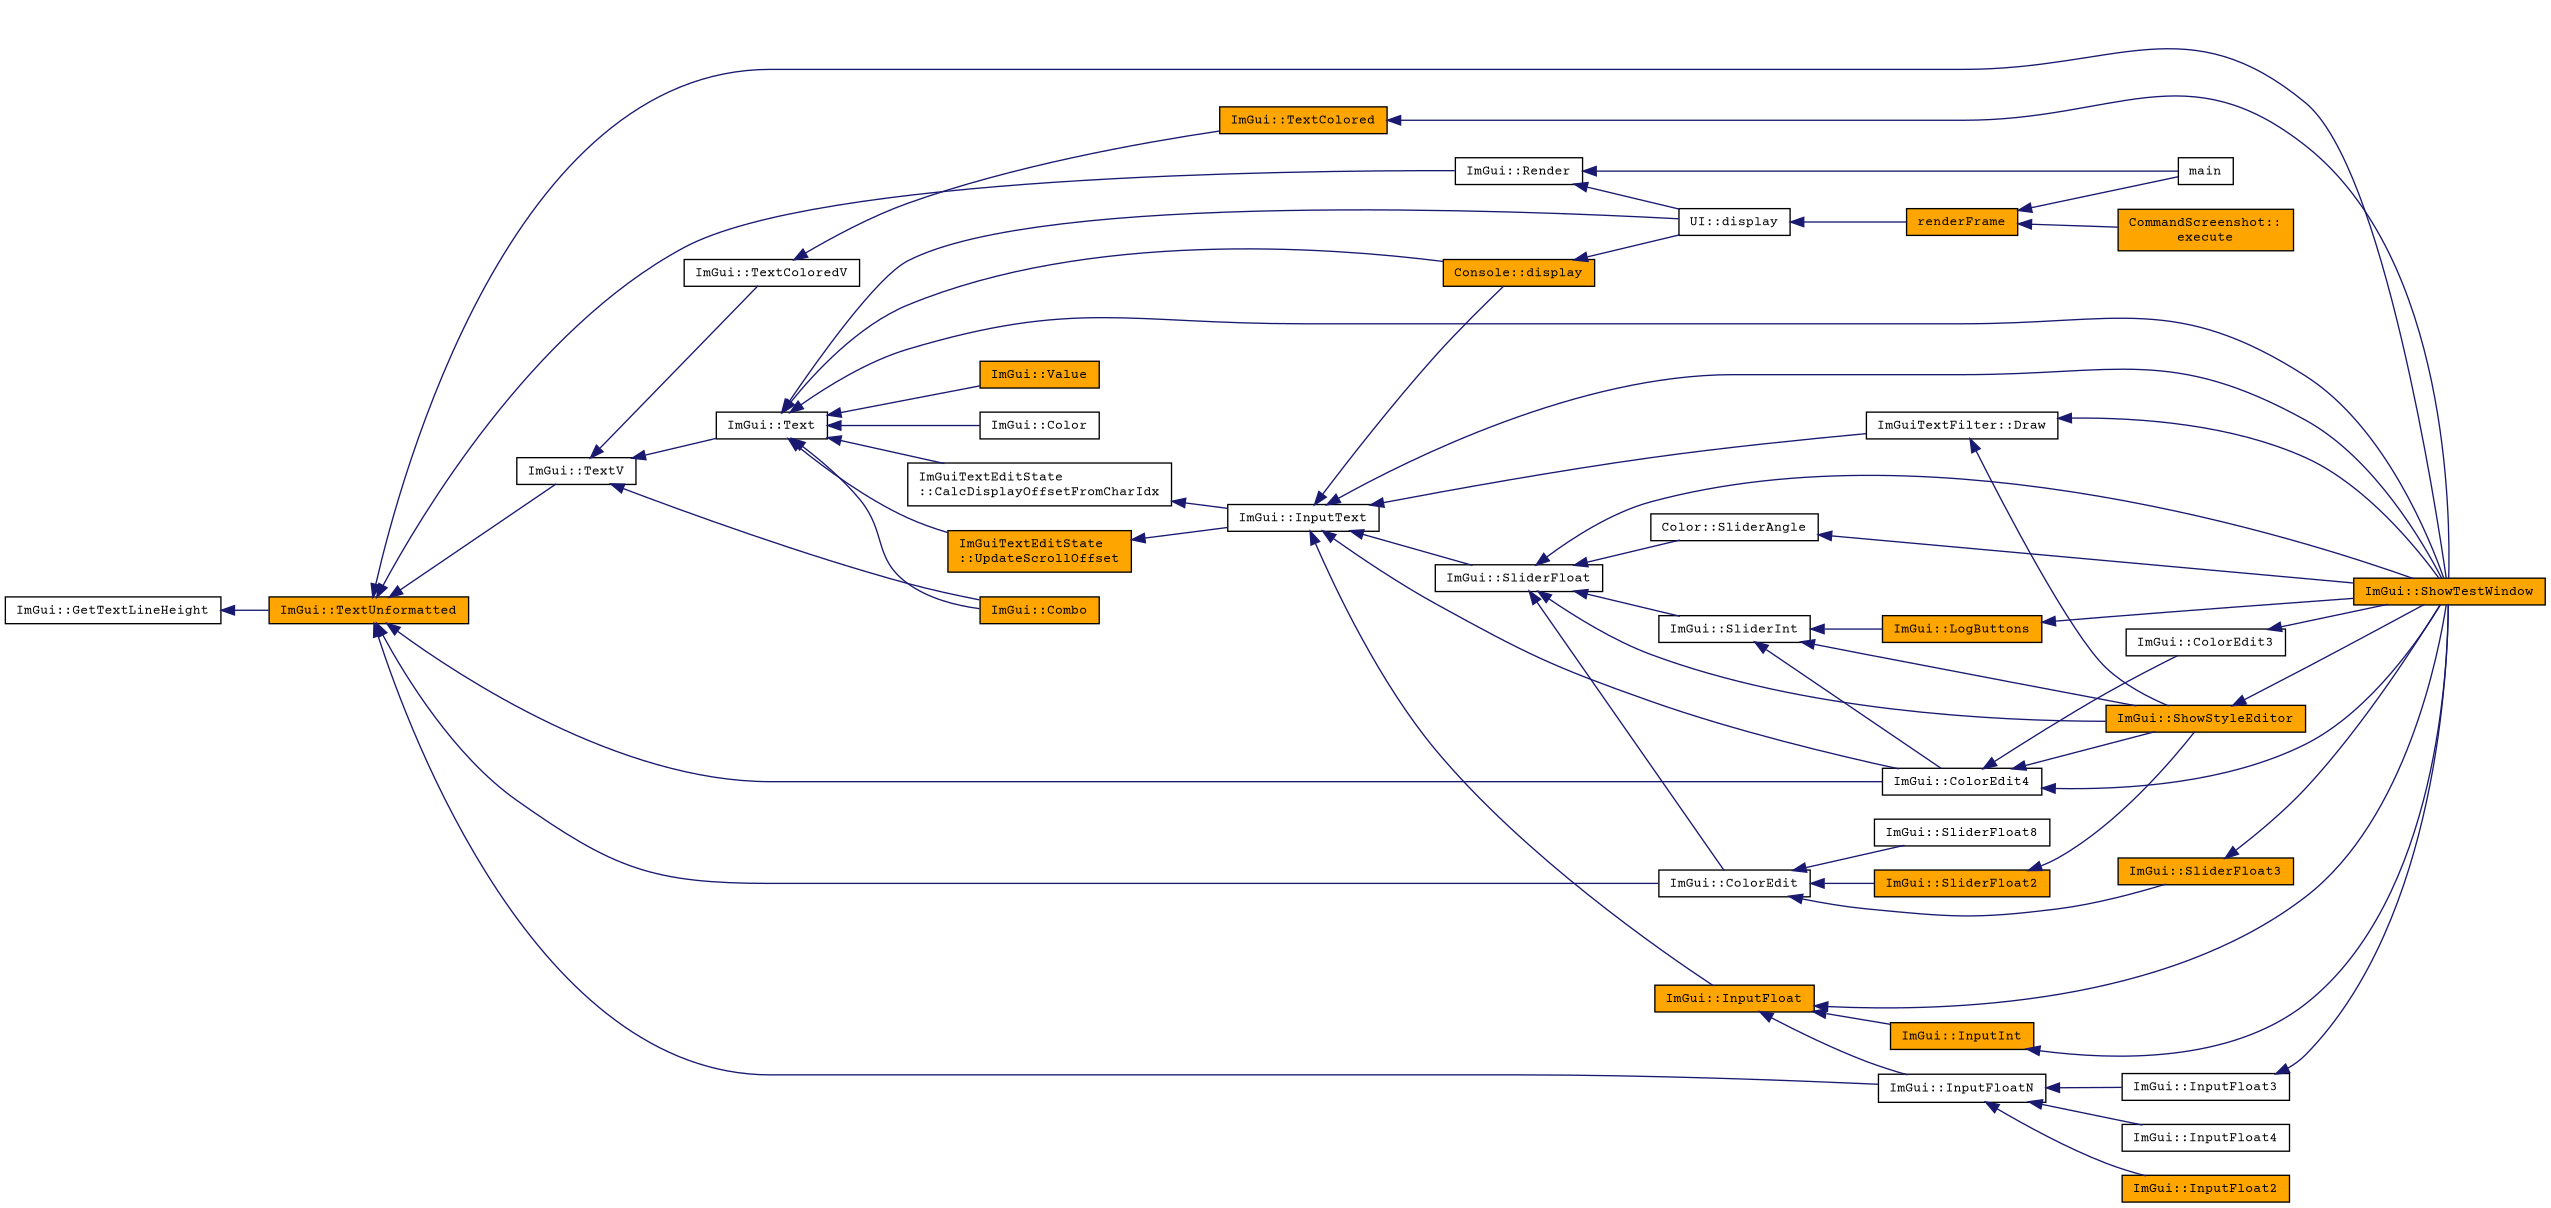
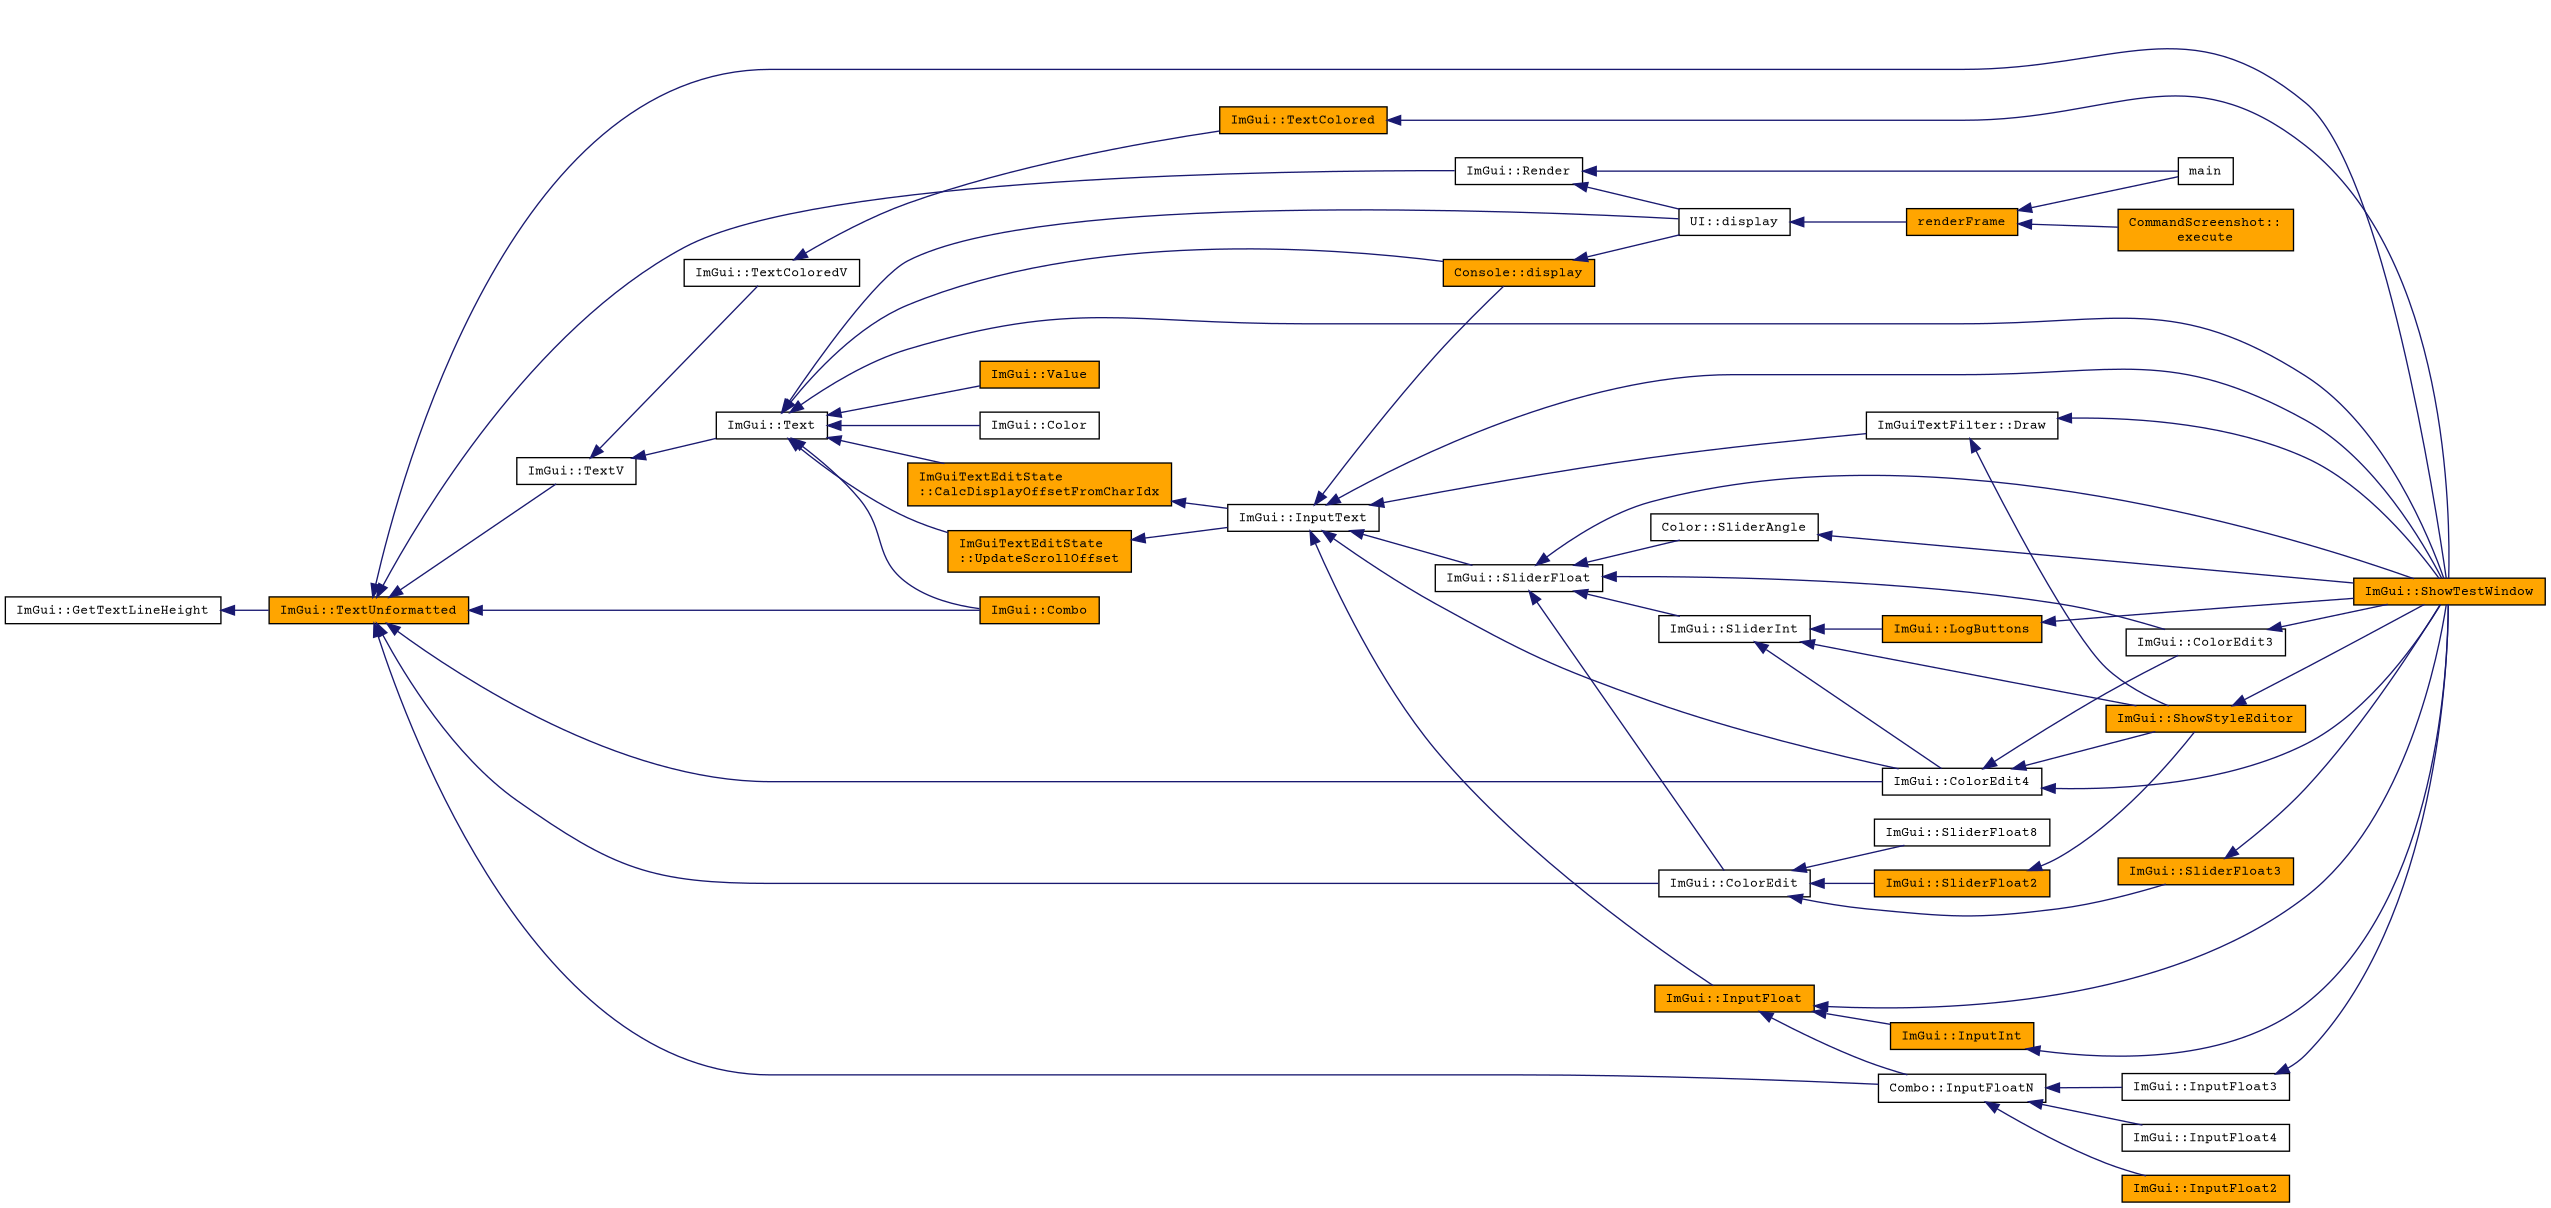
node "ImGuiTextEditState ::CalcDisplayOffsetFromCharIdx": fillcolor white -> orange
edge "ImGui::Combo" -> "ImGui::TextV": now "ImGui::Combo" -> "ImGui::TextUnformatted"
edge "ImGui::ShowStyleEditor" -> "ImGui::SliderFloat": now "ImGui::ColorEdit3" -> "ImGui::SliderFloat"
node "ImGui::InputFloatN": label "ImGui::InputFloatN" -> "Combo::InputFloatN"
